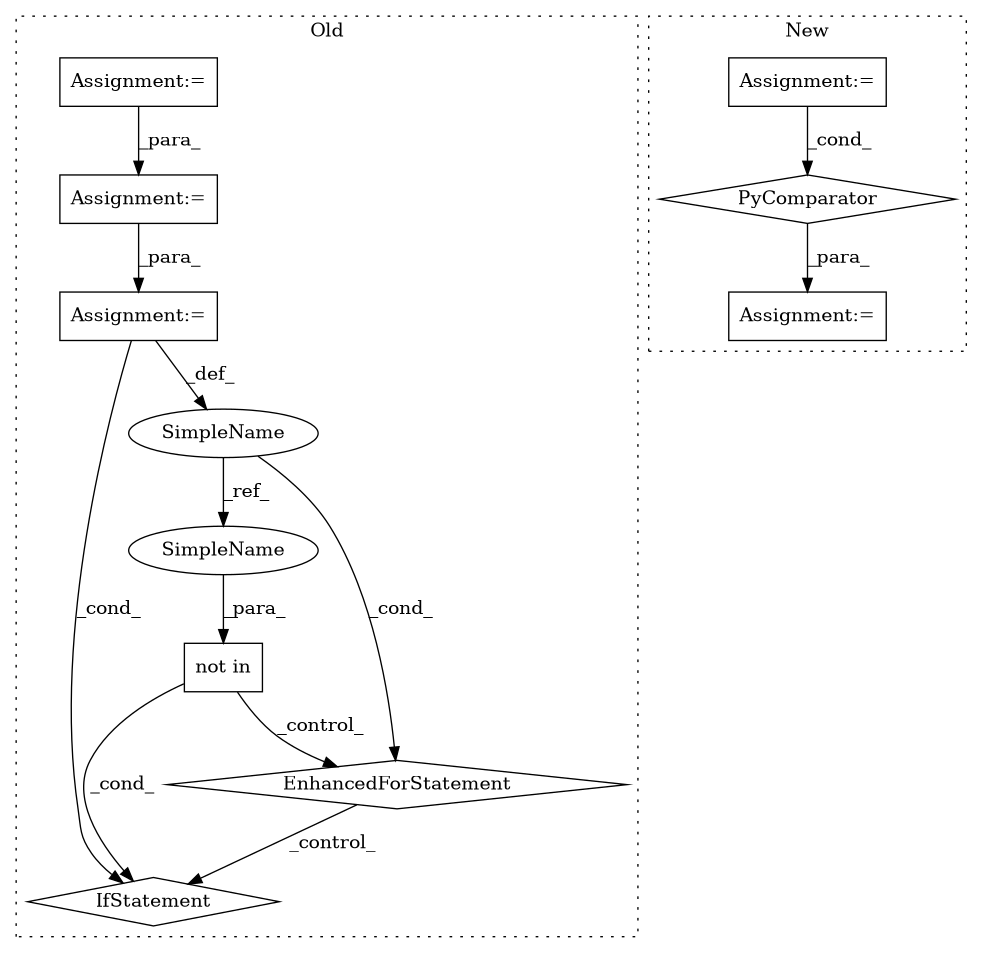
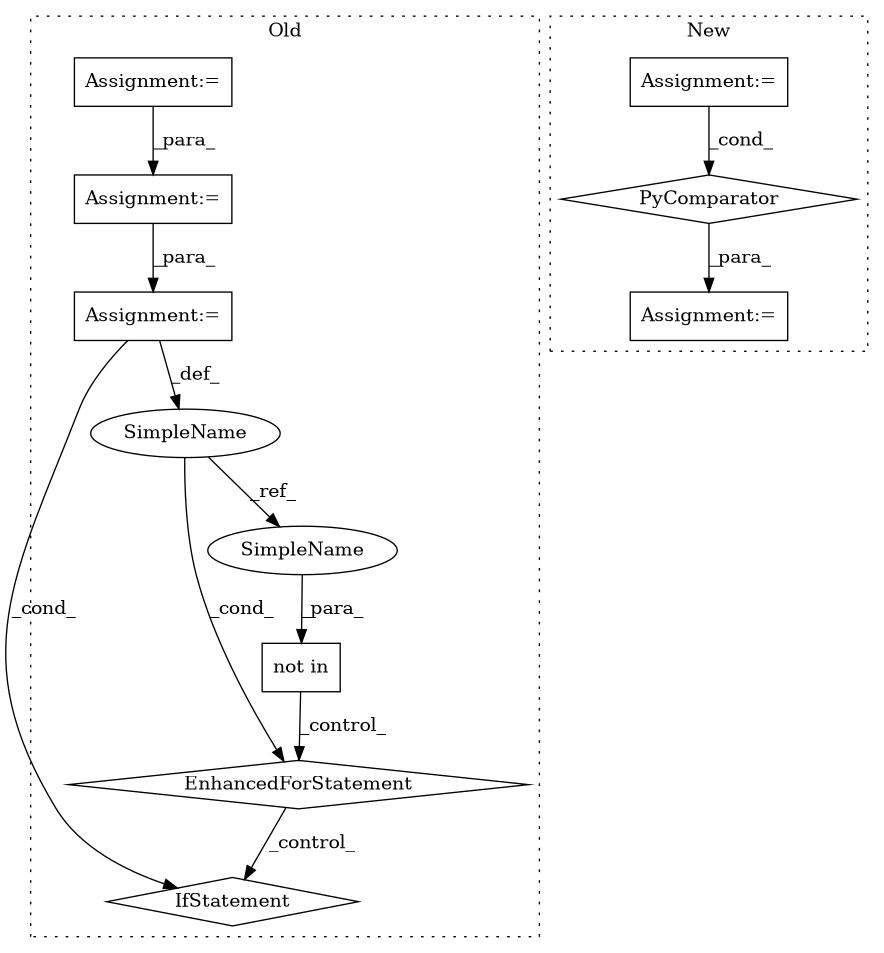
edge "not in" -> "IfStatement": removed, label "_cond_"
